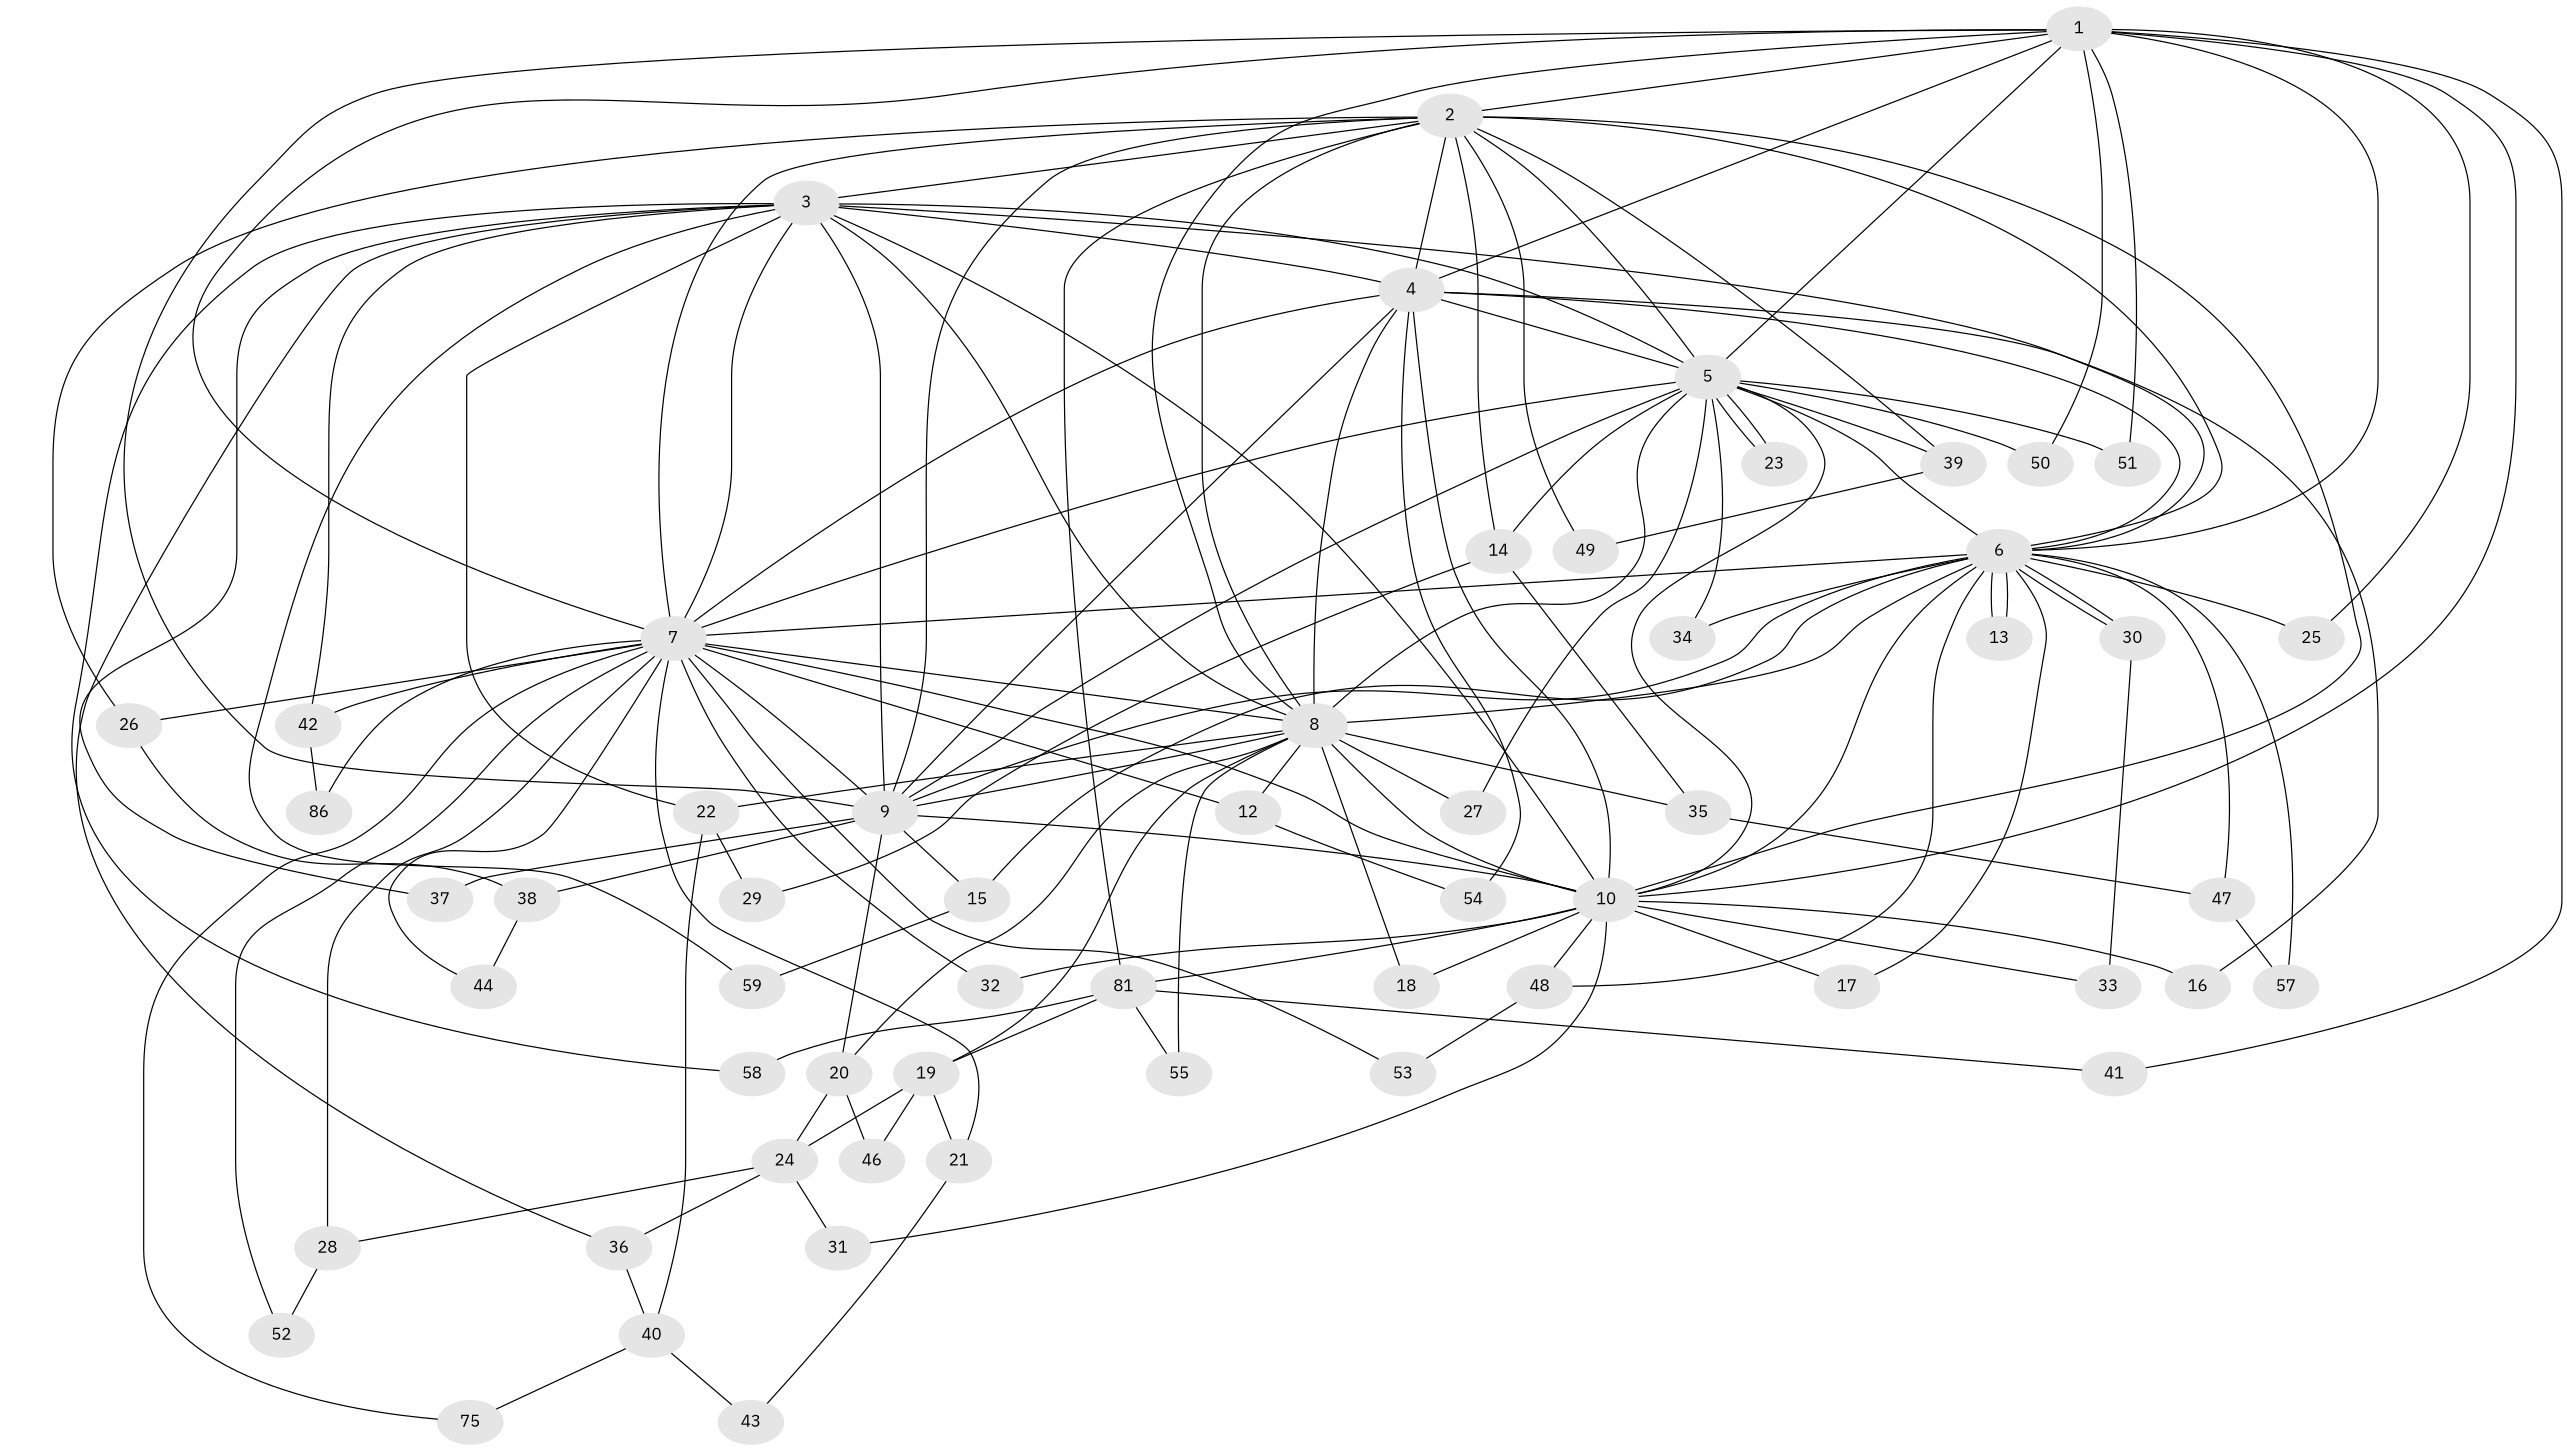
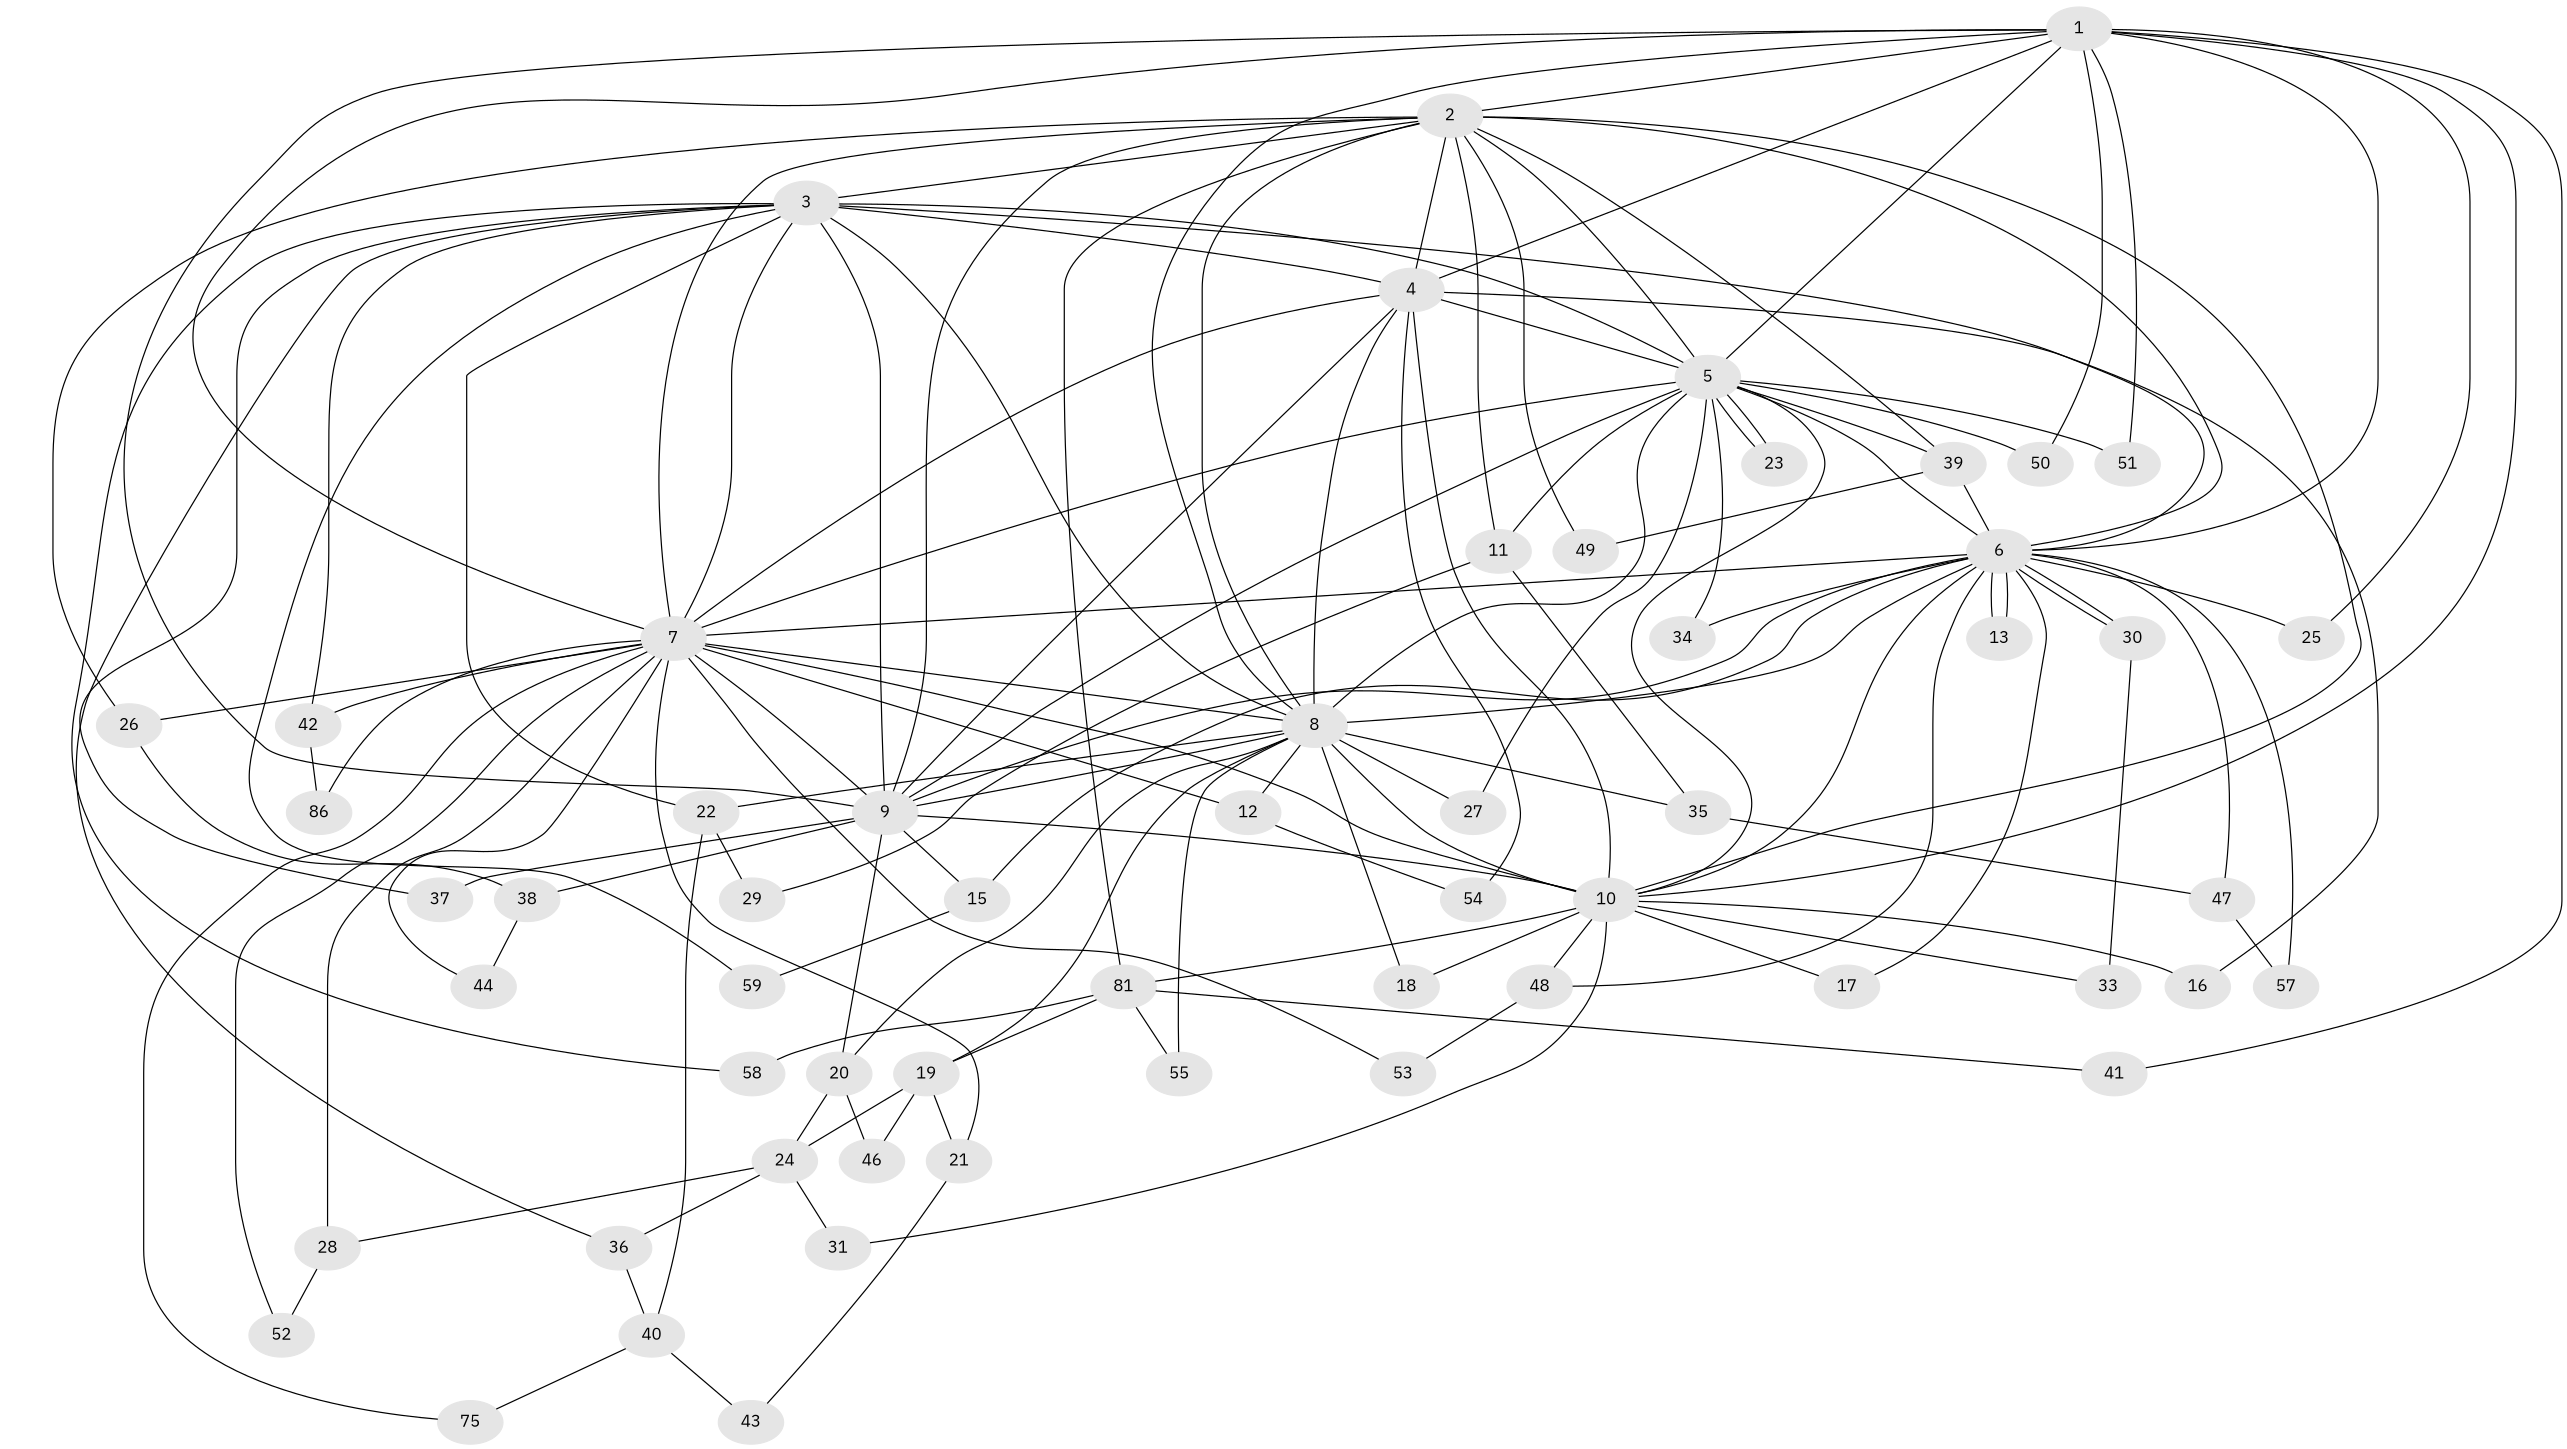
edge "4" -- "6": now "39" -- "6"
edge "3" -- "10": removed
node "14": label "14" -> "11"
node "32": removed
